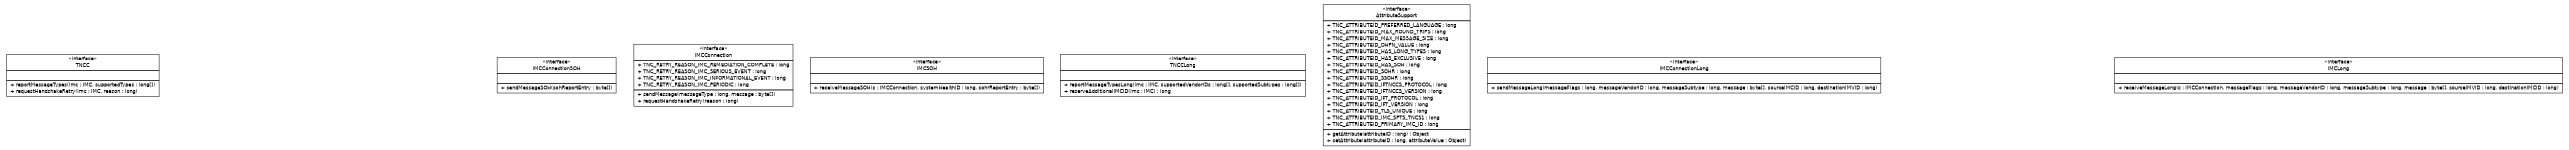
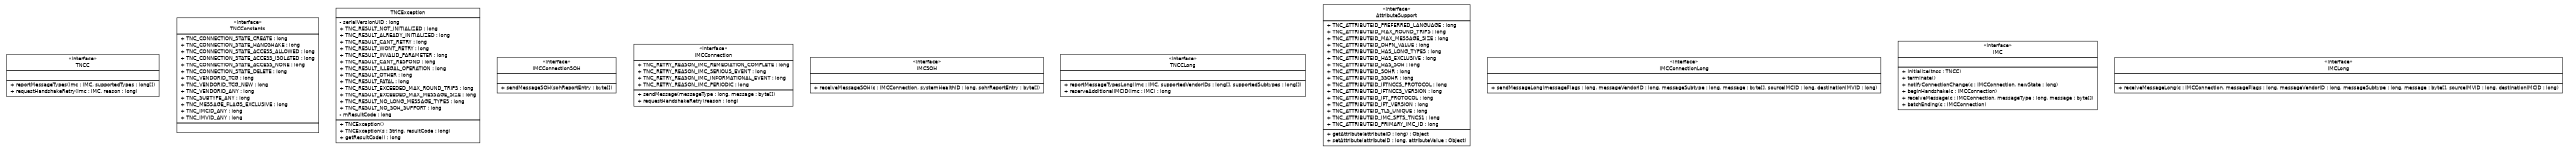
node "TNCConstants": added
node "TNCException": added
node "IMC": added
